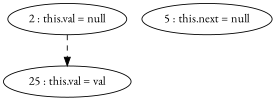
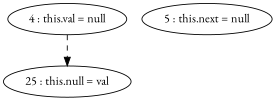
node "2 : this.val = null": label "2 : this.val = null" -> "4 : this.val = null"
node "25 : this.val = val": label "25 : this.val = val" -> "25 : this.null = val"
